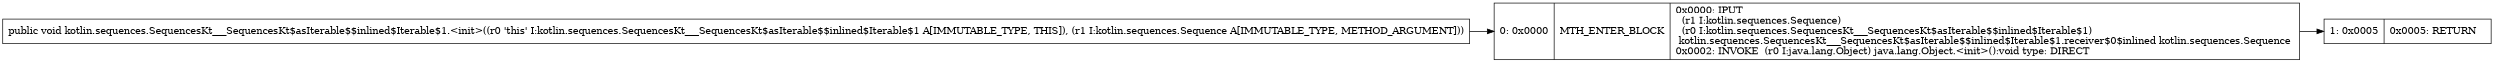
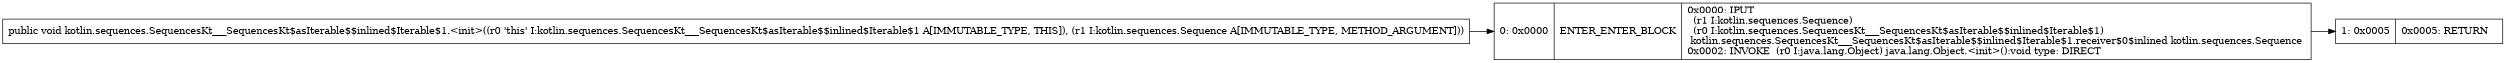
node "0: 0x0000": text "MTH_ENTER_BLOCK" -> "ENTER_ENTER_BLOCK"
